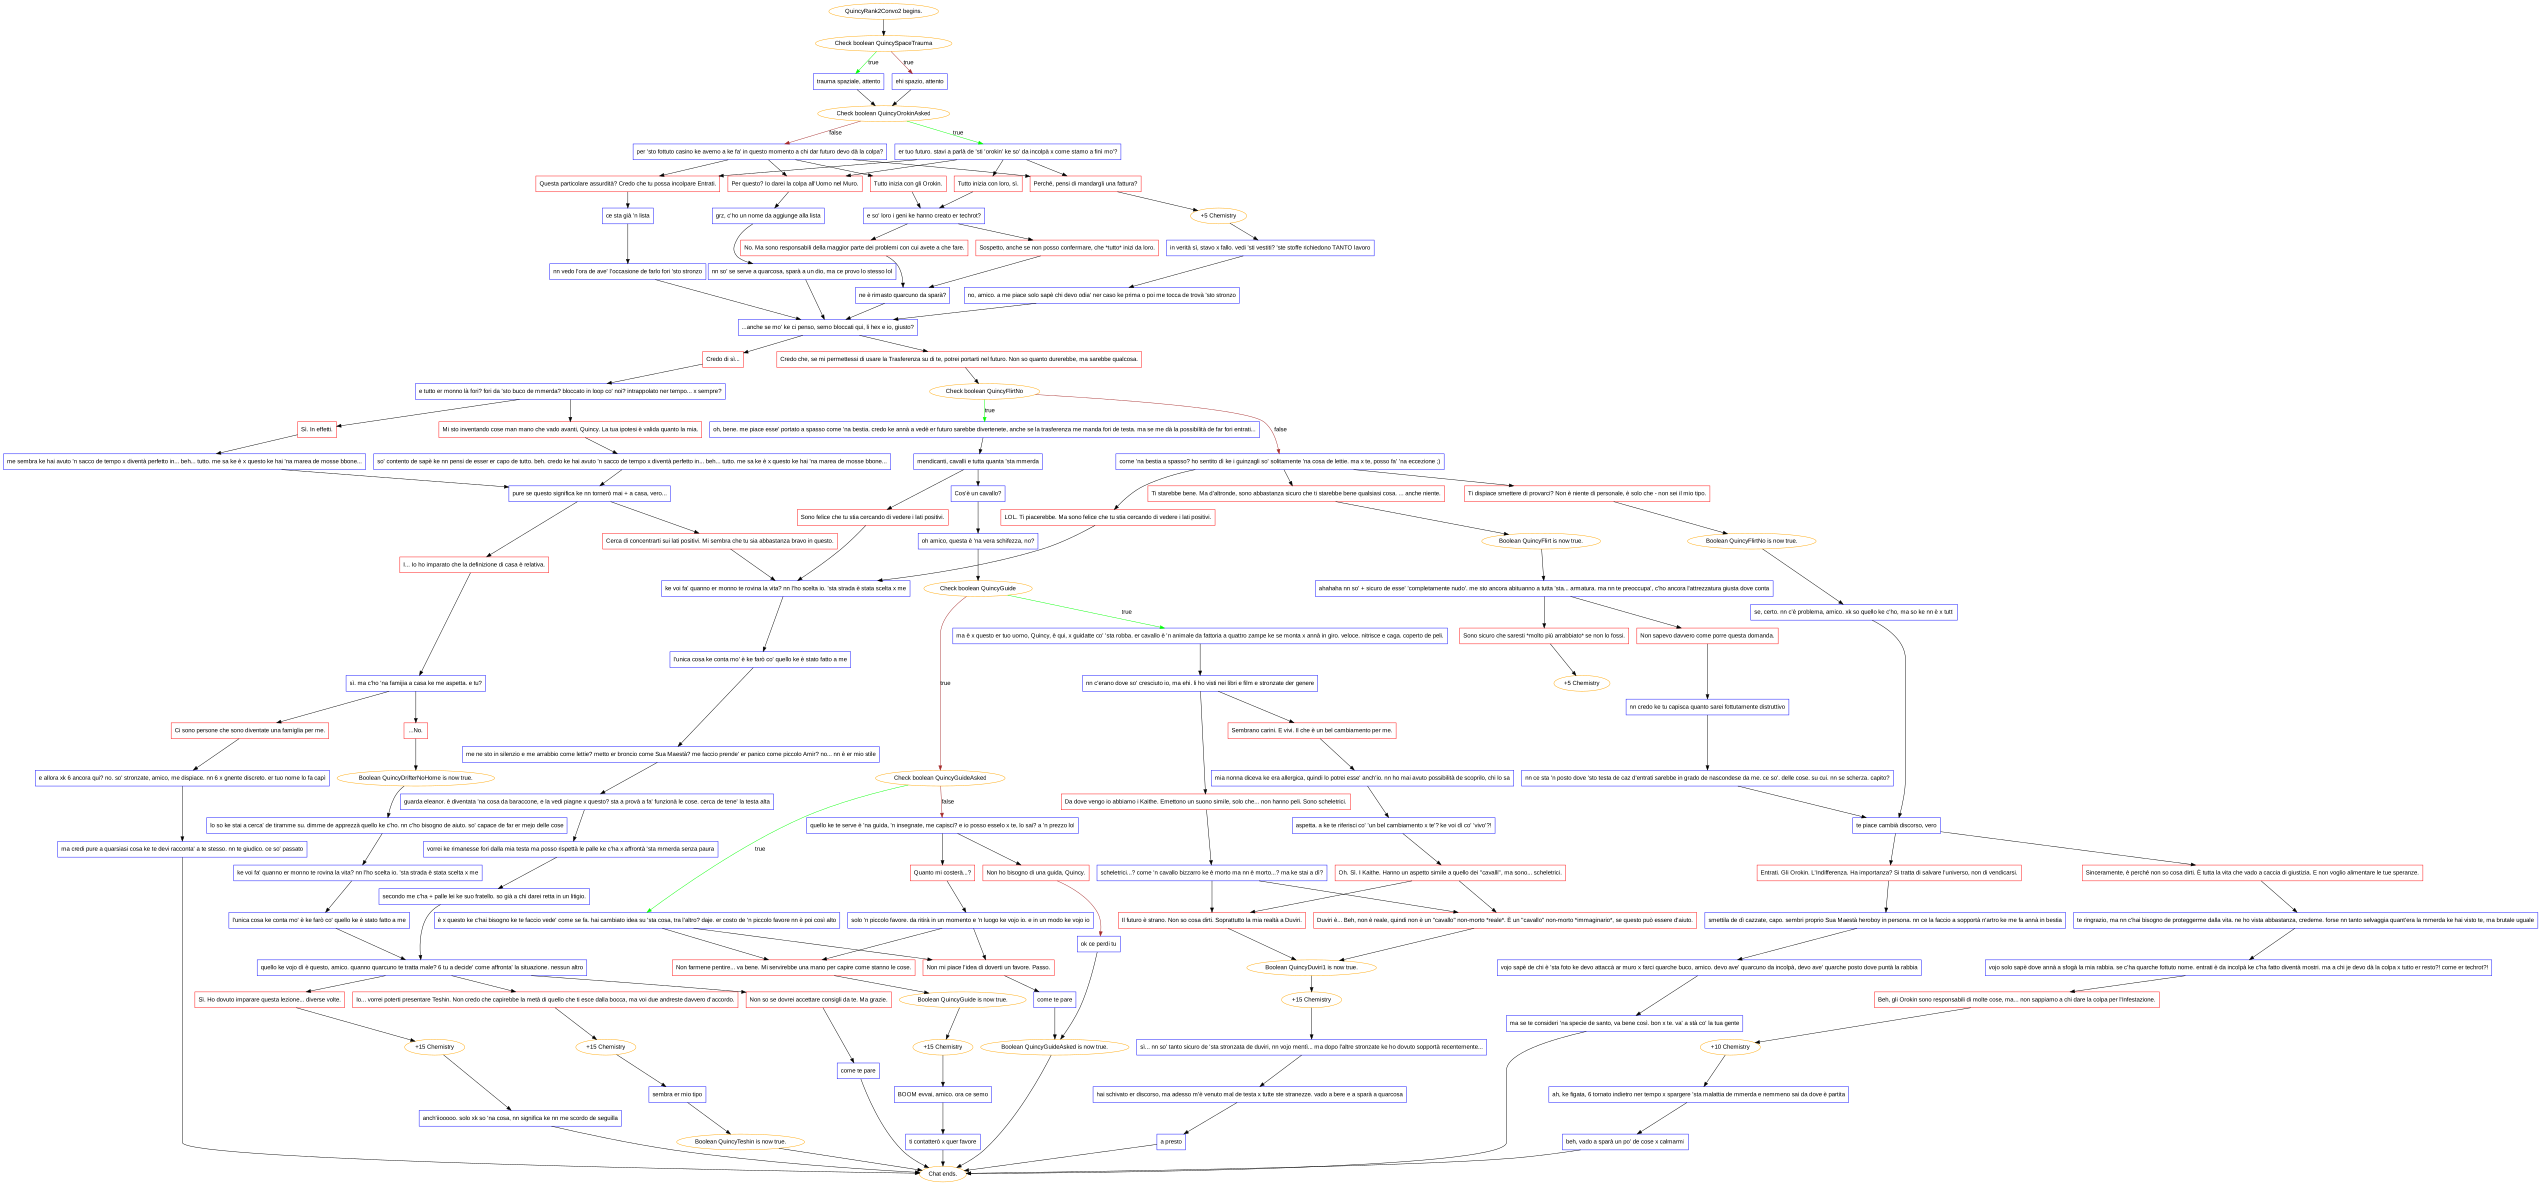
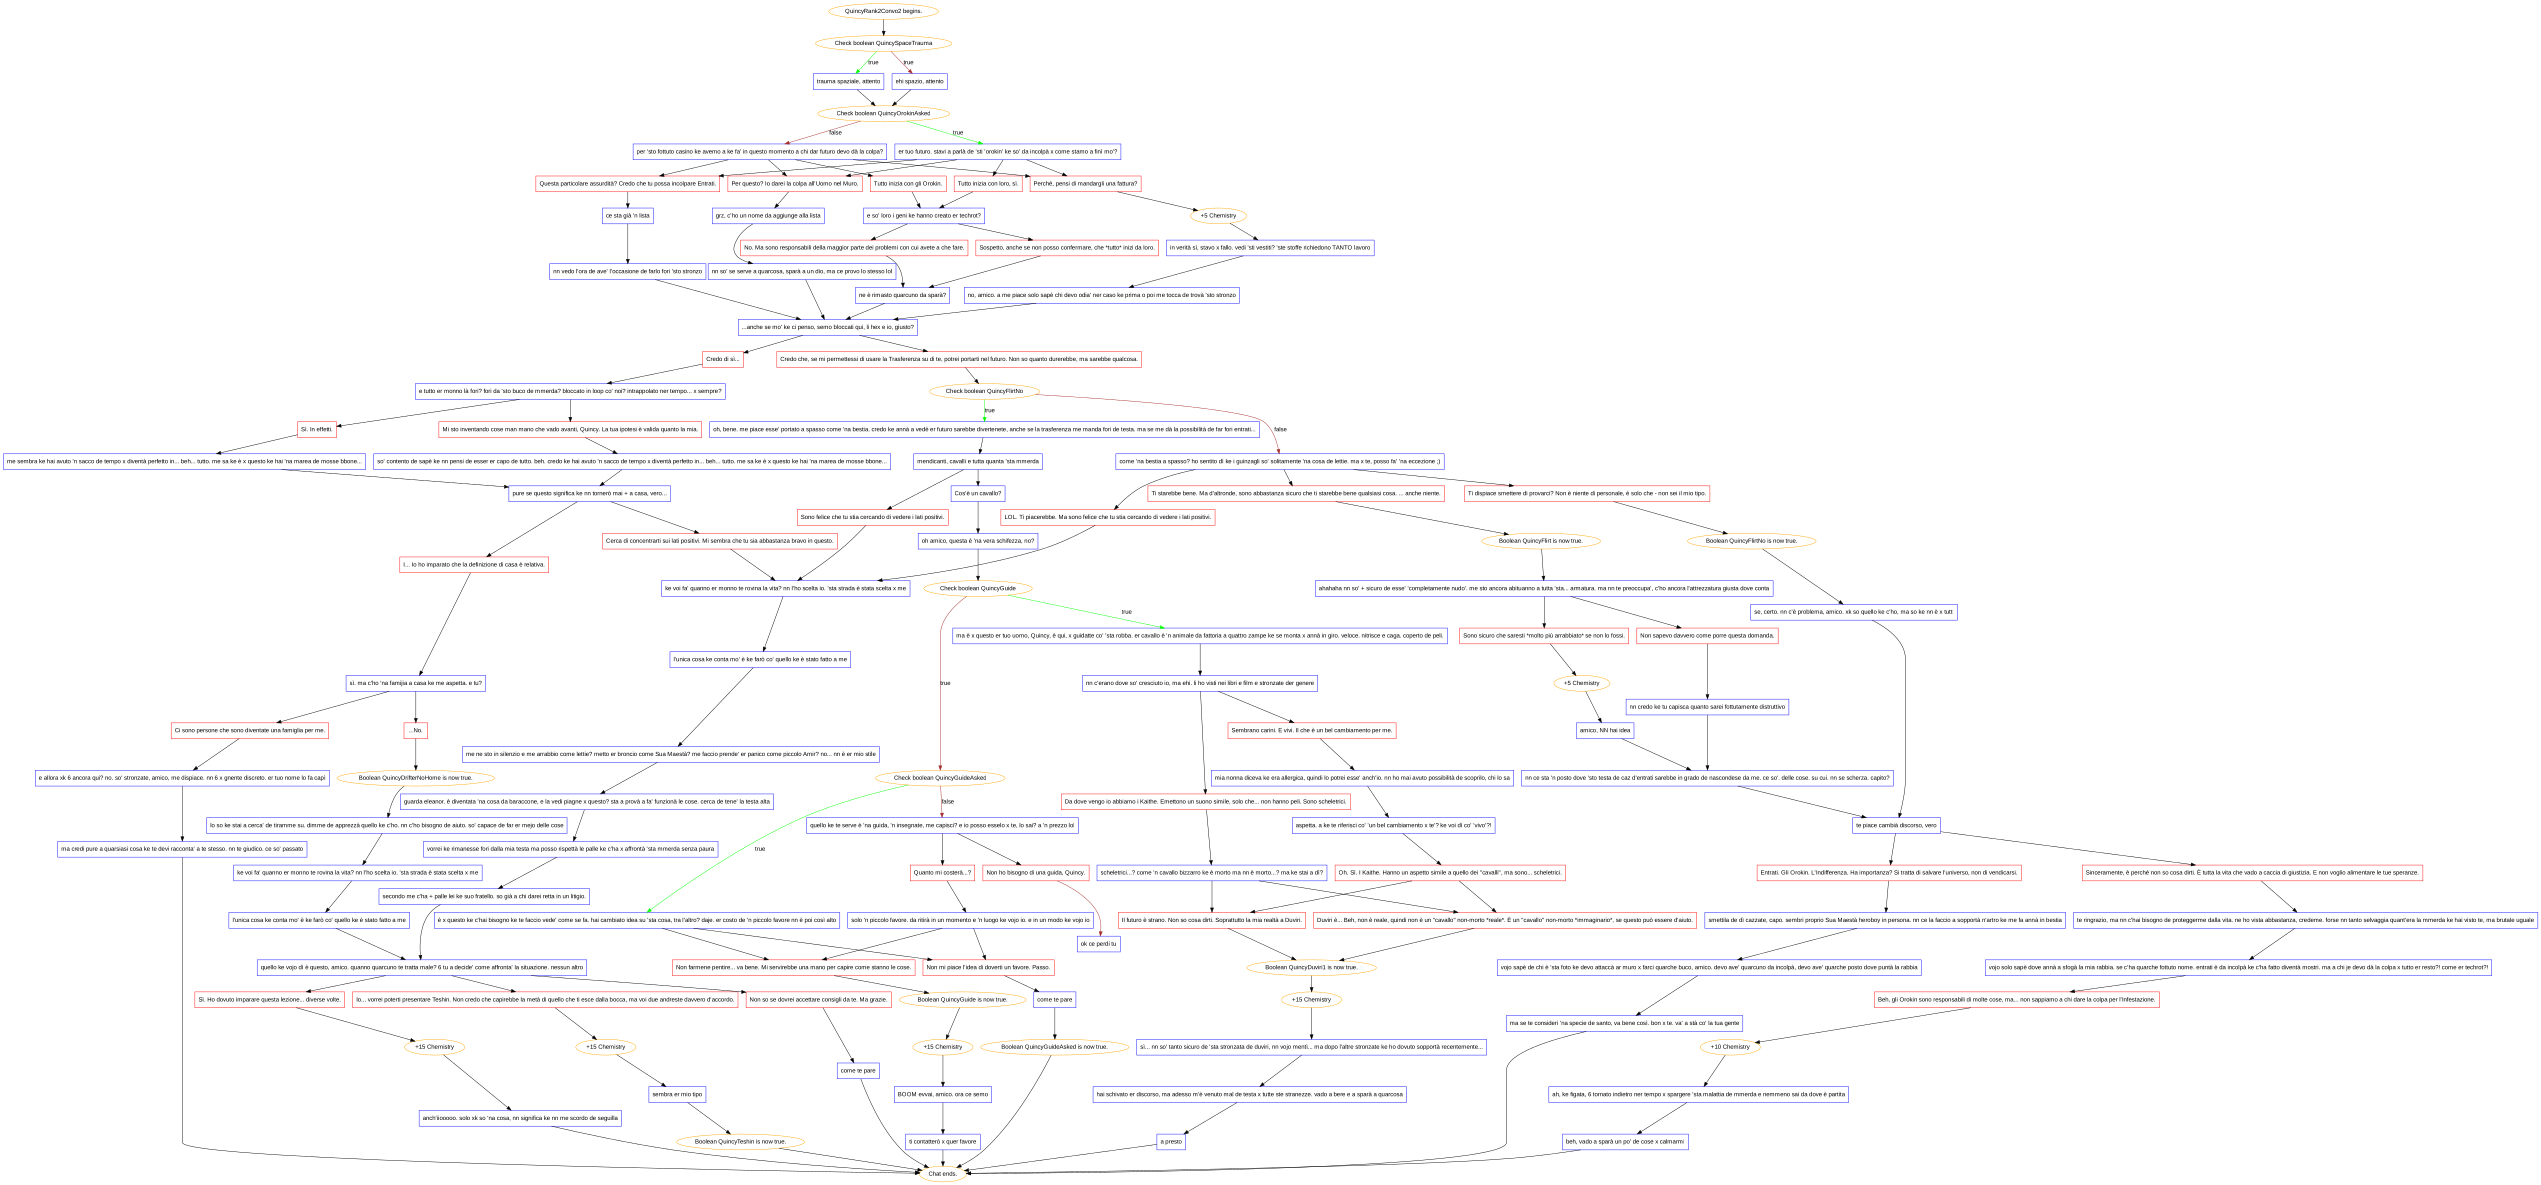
node "amico, NN hai idea": added
edge "ok ce perdi tu" -> "Boolean QuincyGuideAsked is now true.": removed
